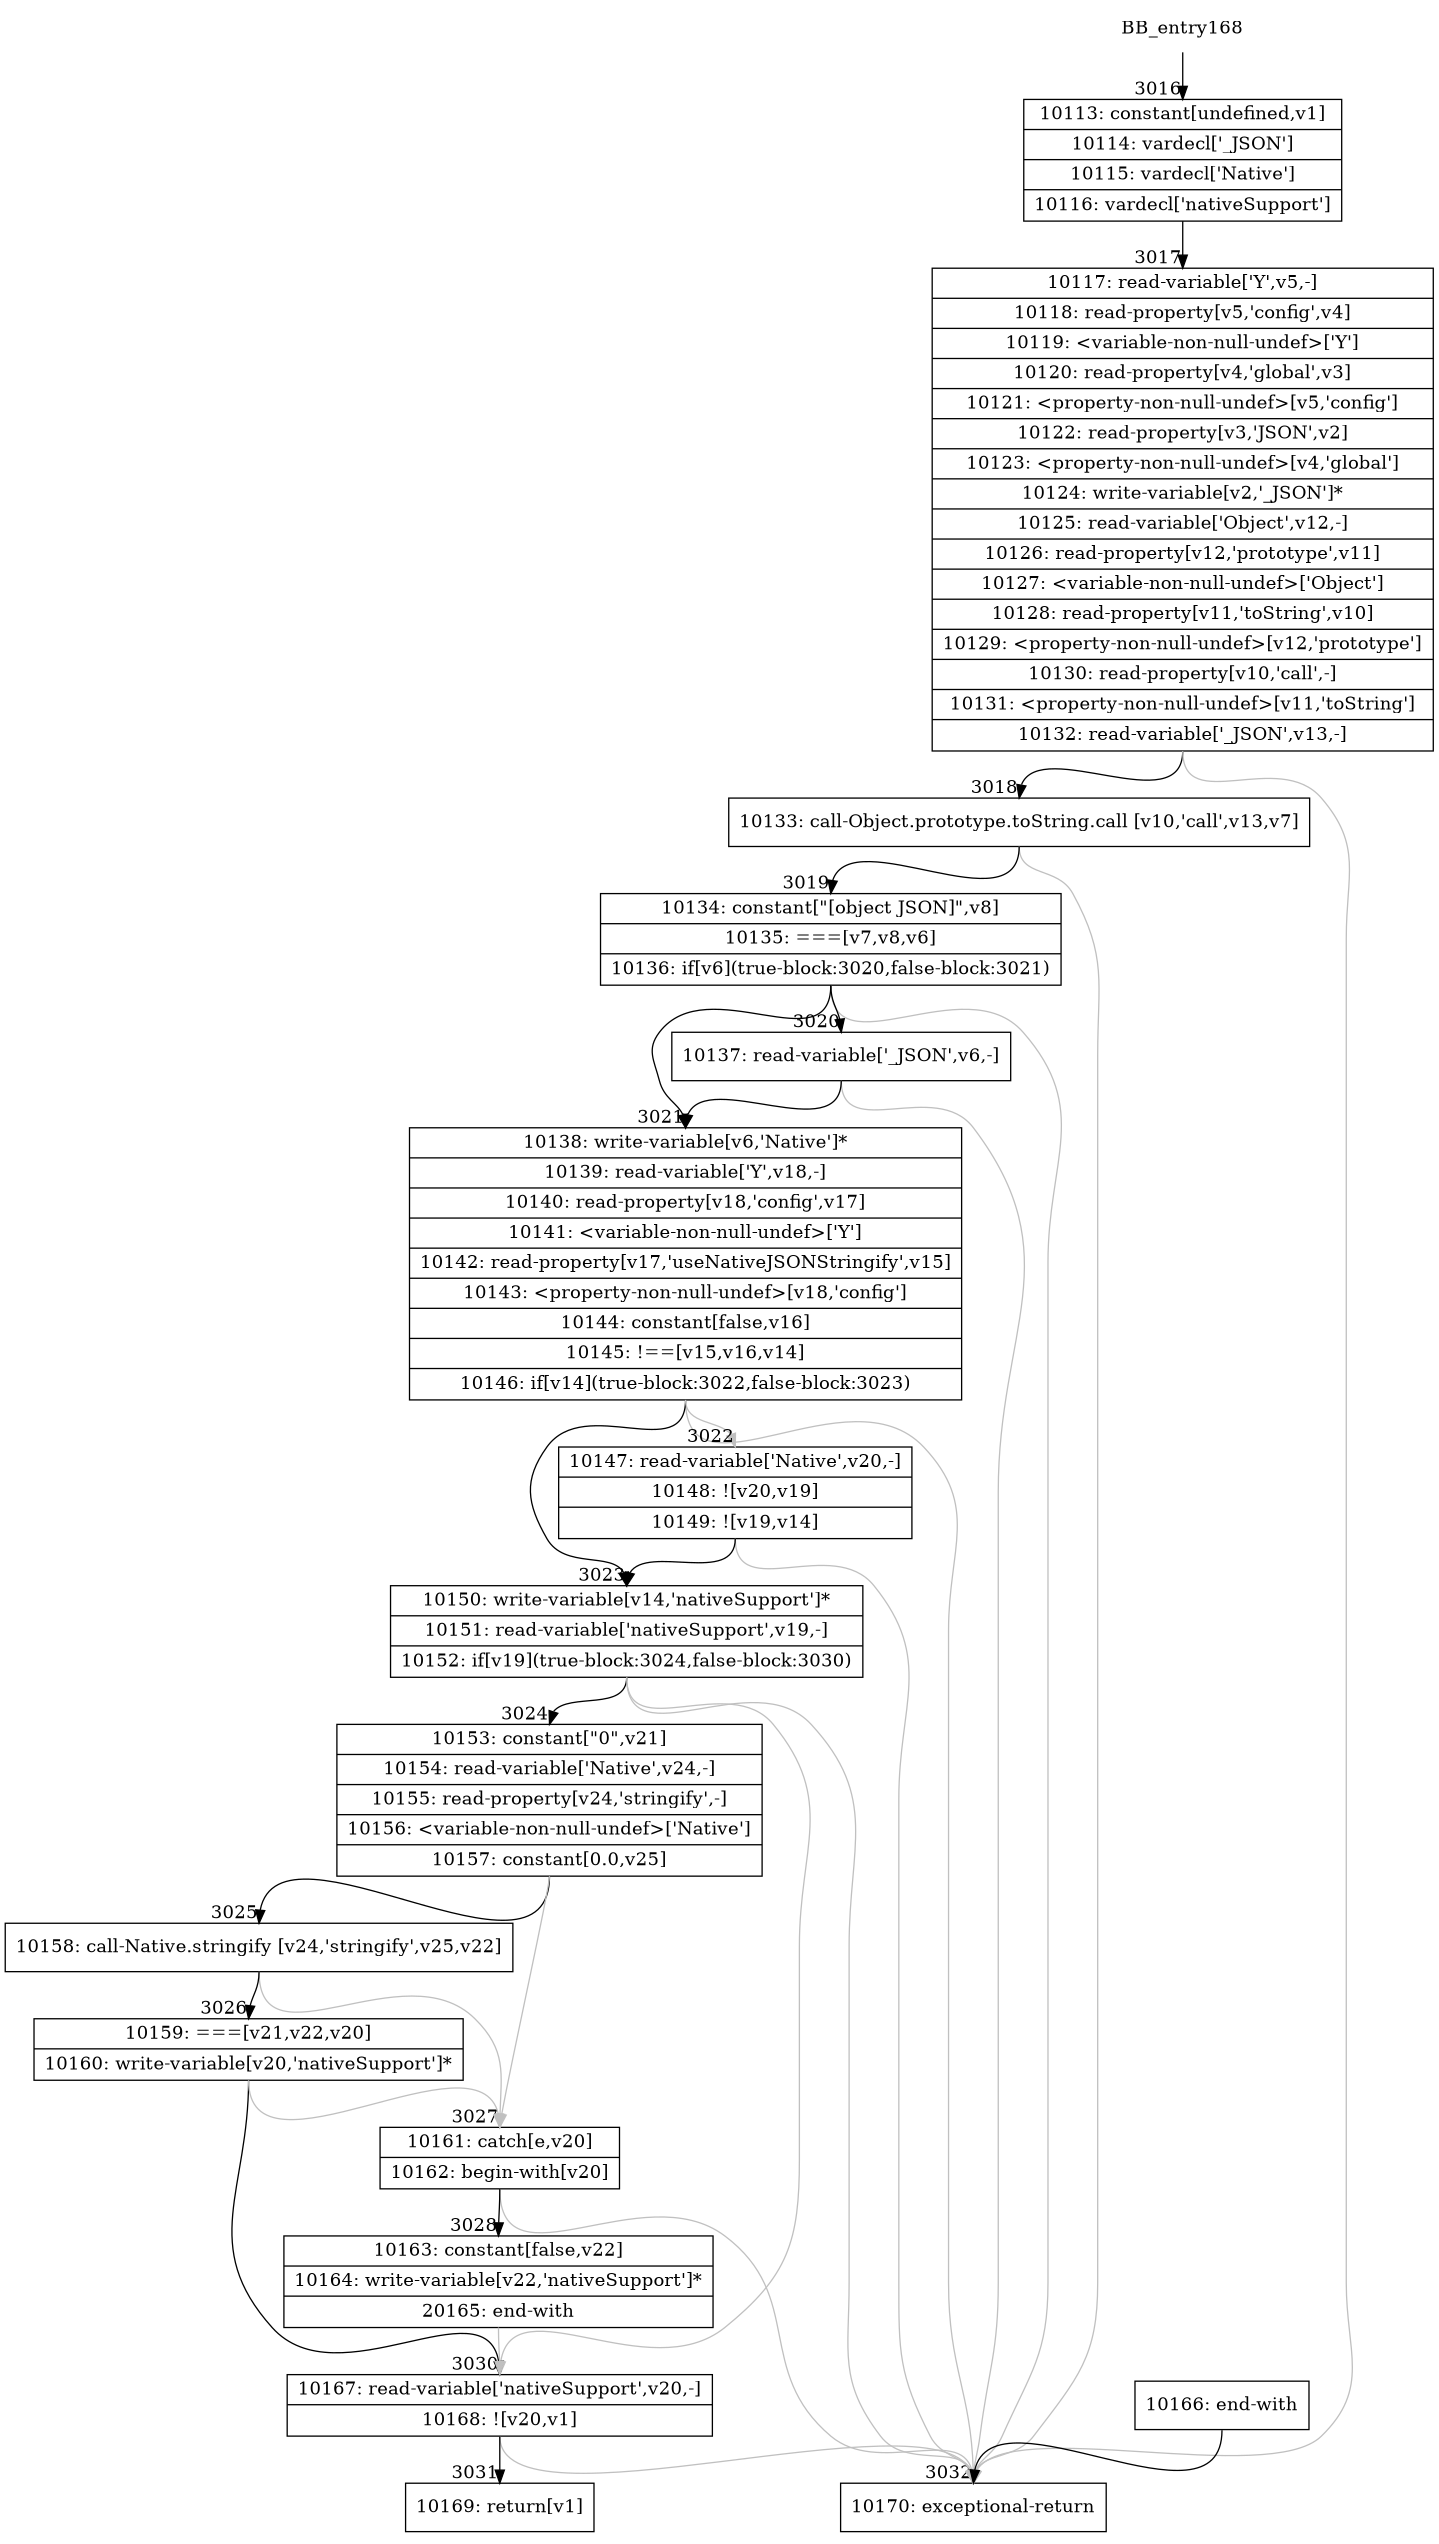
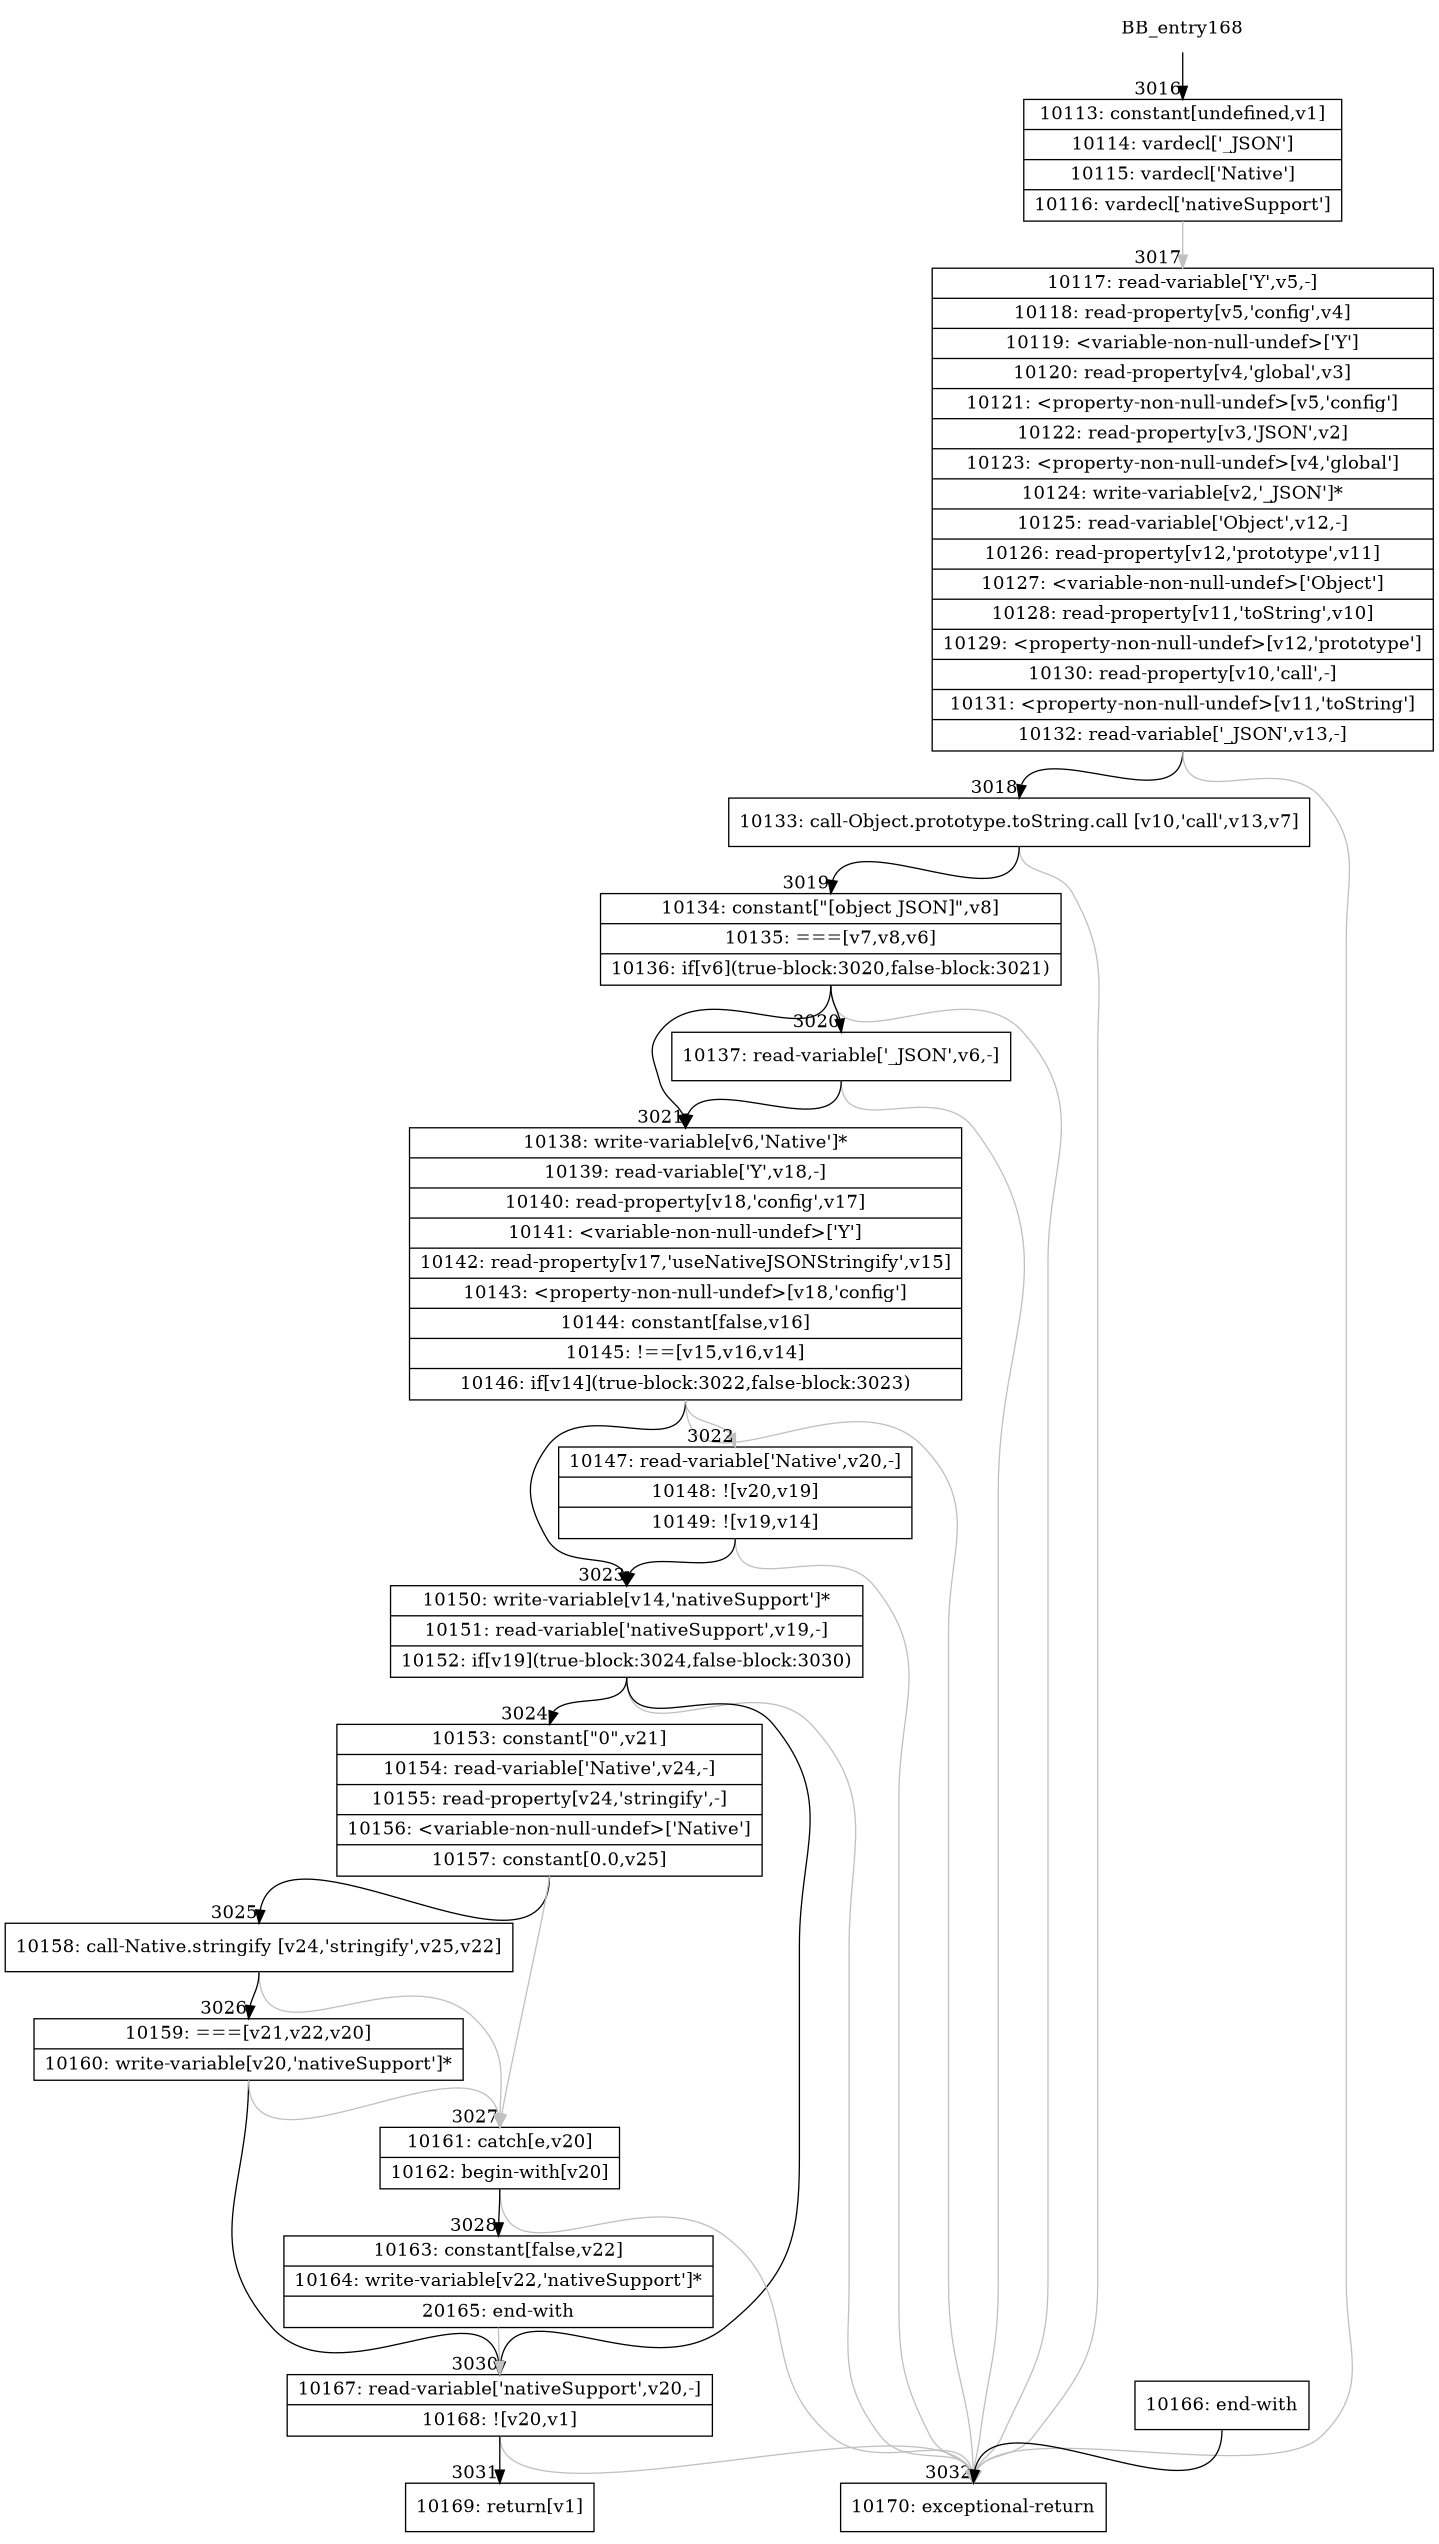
edge "10113: constant[undefined,v1]" -> "10117: read-variable['Y',v5,-]": color black -> gray
edge "10150: write-variable[v14,'nativeSupport']*" -> "10167: read-variable['nativeSupport',v20,-]": color gray -> black
